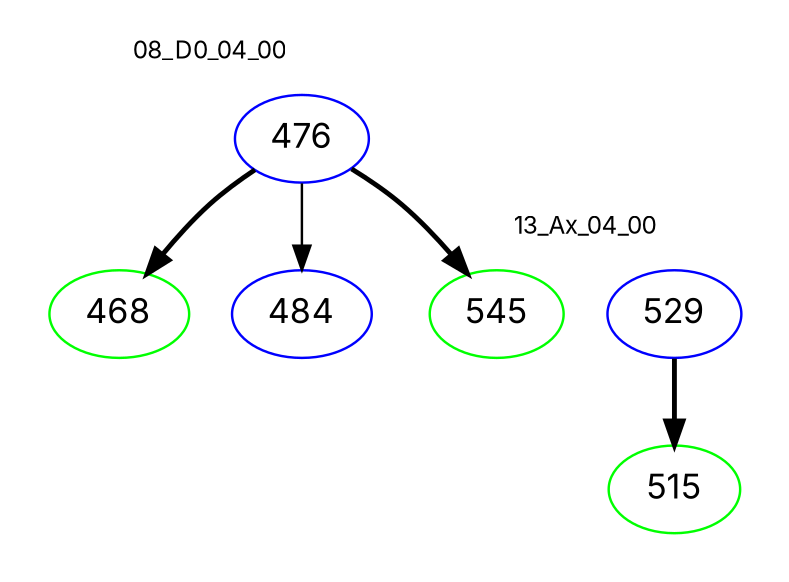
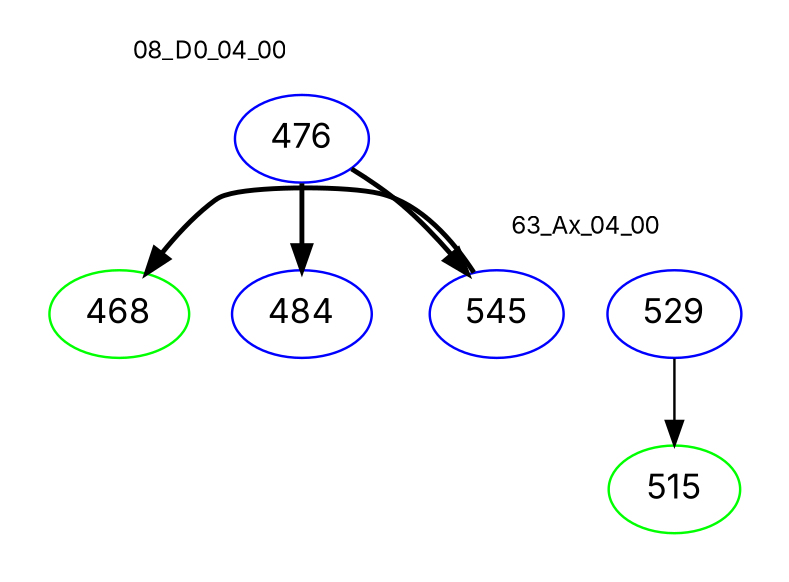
edge "476" -> "468": now "545" -> "468"
edge "476" -> "484": style solid -> bold
cluster "13_Ax_04_00": label "13_Ax_04_00" -> "63_Ax_04_00"
node "545": color green -> blue
edge "529" -> "515": style bold -> solid
